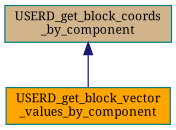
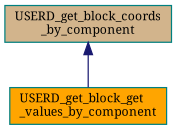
node "USERD_get_block_vector _values_by_component": label "USERD_get_block_vector _values_by_component" -> "USERD_get_block_get _values_by_component"
